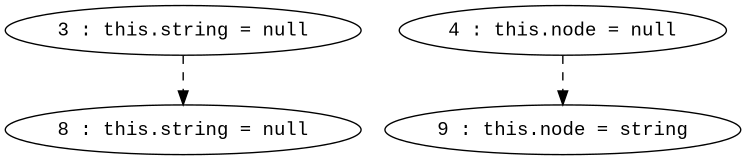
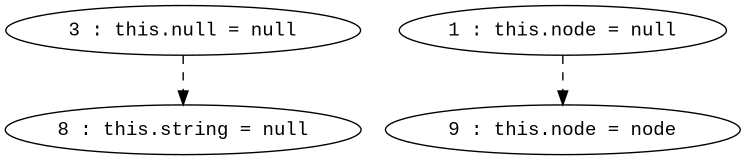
node "3 : this.string = null": label "3 : this.string = null" -> "3 : this.null = null"
node "4 : this.node = null": label "4 : this.node = null" -> "1 : this.node = null"
node "9 : this.node = string": label "9 : this.node = string" -> "9 : this.node = node"
